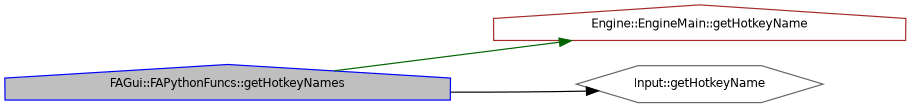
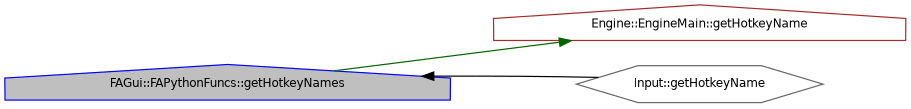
edge "FAGui::FAPythonFuncs::getHotkeyNames" -> "Input::getHotkeyName": reversed
